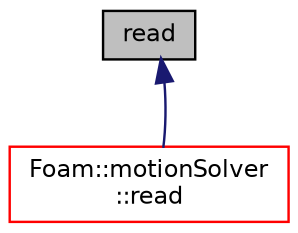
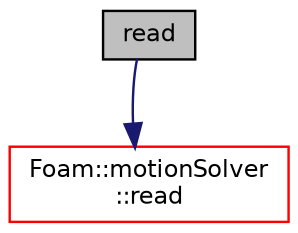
edge "Foam::motionSolver ::read" -> "read": reversed
